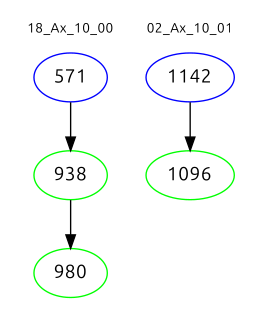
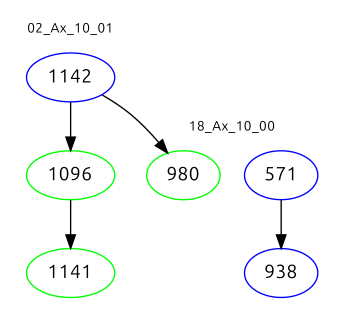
node "938": color green -> blue
edge "938" -> "980": now "1142" -> "980"
node "1141": added
